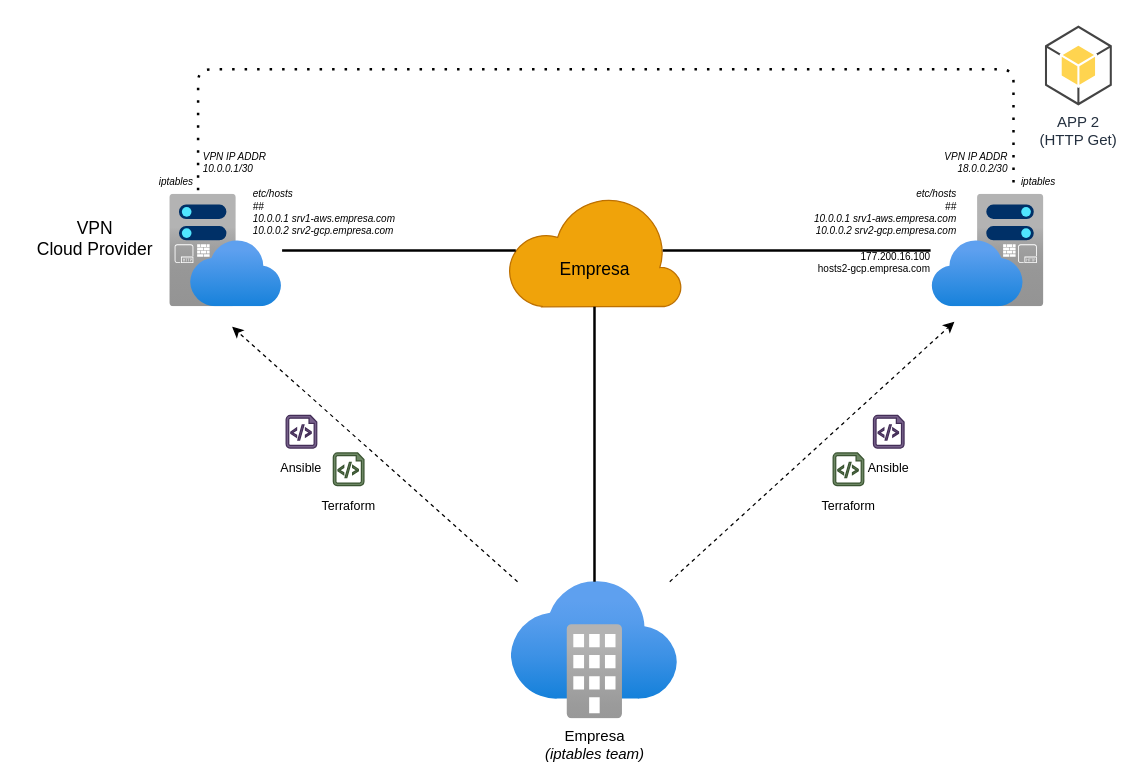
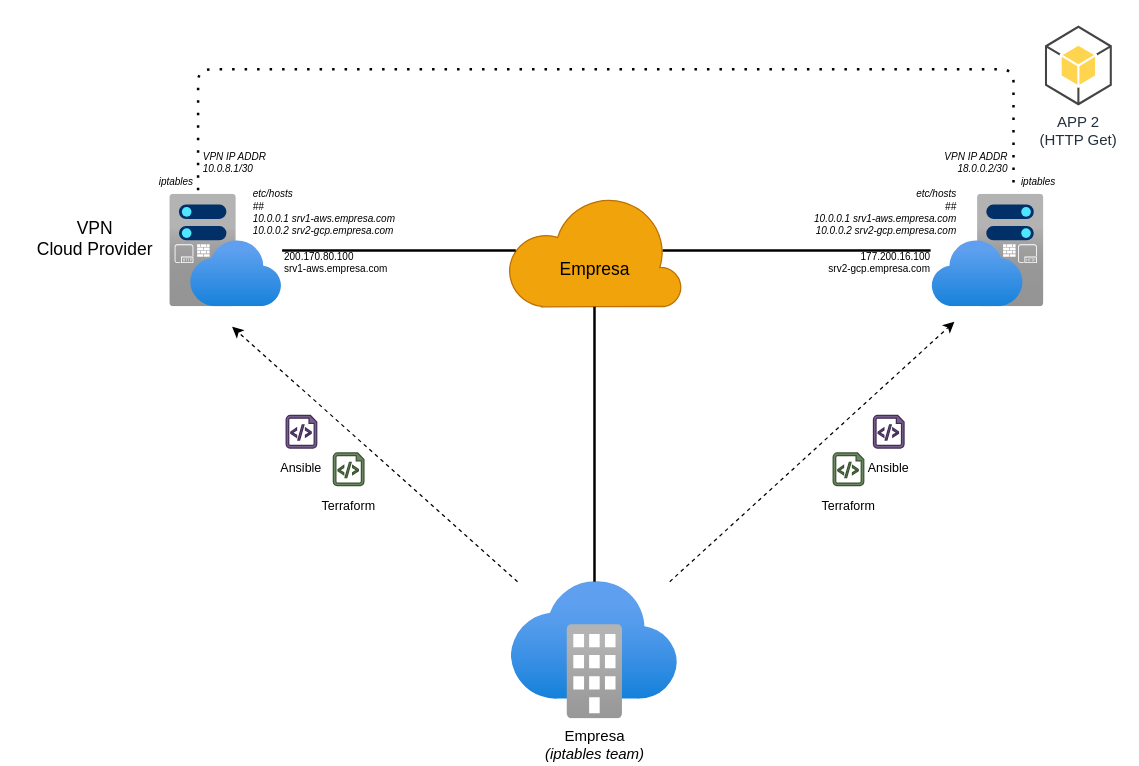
node "VPN IP ADDR 10.0.0.1/30": label "VPN IP ADDR 10.0.0.1/30" -> "VPN IP ADDR 10.0.8.1/30"
node "200.170.80.100 srv1-aws.empresa.com": added
node "177.200.16.100 hosts2-gcp.empresa.com": label "177.200.16.100 hosts2-gcp.empresa.com" -> "177.200.16.100 srv2-gcp.empresa.com"
